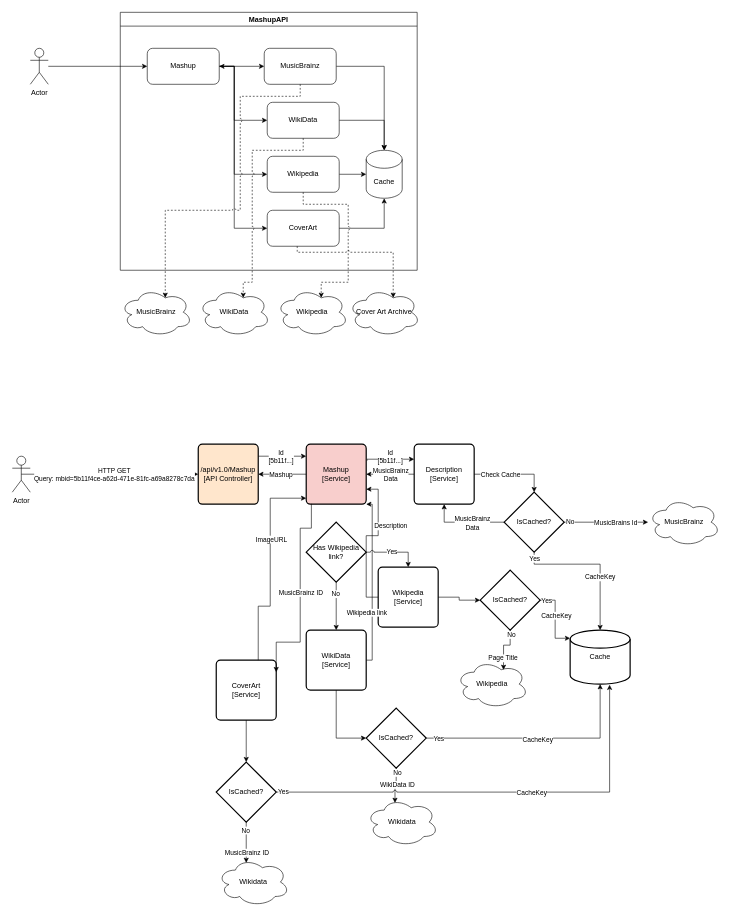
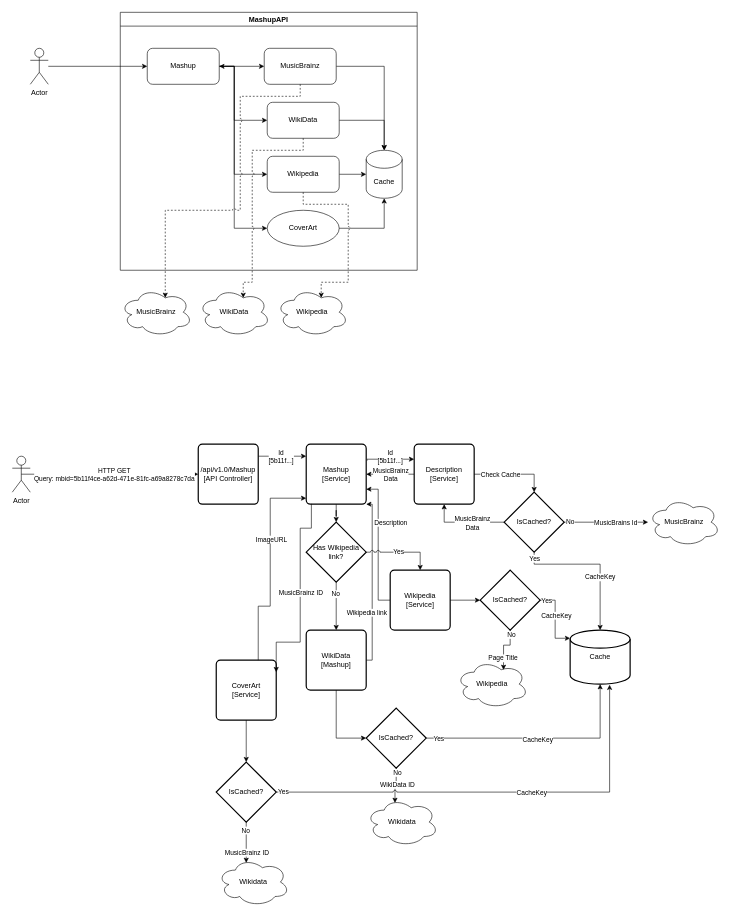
node "CoverArt": shape rounded rectangle -> ellipse
edge "CoverArt" -> "Cover Art Archive": removed
node "Cover Art Archive": removed
node "/api/v1.0/Mashup [API Controller]": fillcolor #ffe6cc -> #ffffff
edge "Mashup [Service]" -> "/api/v1.0/Mashup [API Controller]": removed, label "Mashup"
node "Mashup [Service]": fillcolor #f8cecc -> #ffffff
edge "Mashup [Service]" -> "Has Wikipedia link?": added
node "Wikipedia [Service]": moved (408, 597) -> (420, 600)
node "WikiData [Service]": label "WikiData [Service]" -> "WikiData [Mashup]"
